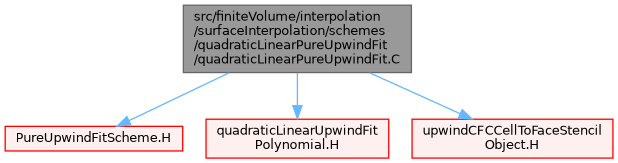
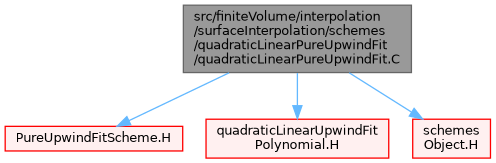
node "upwindCFCCellToFaceStencil Object.H": label "upwindCFCCellToFaceStencil Object.H" -> "schemes Object.H"
